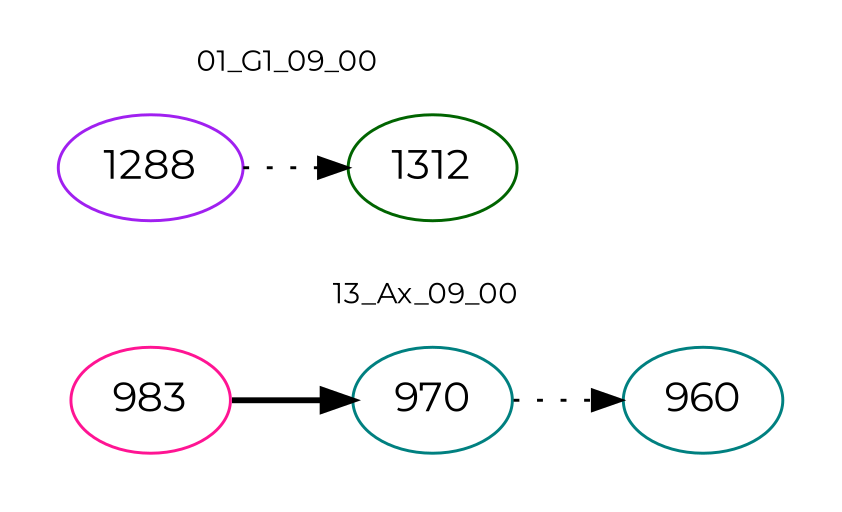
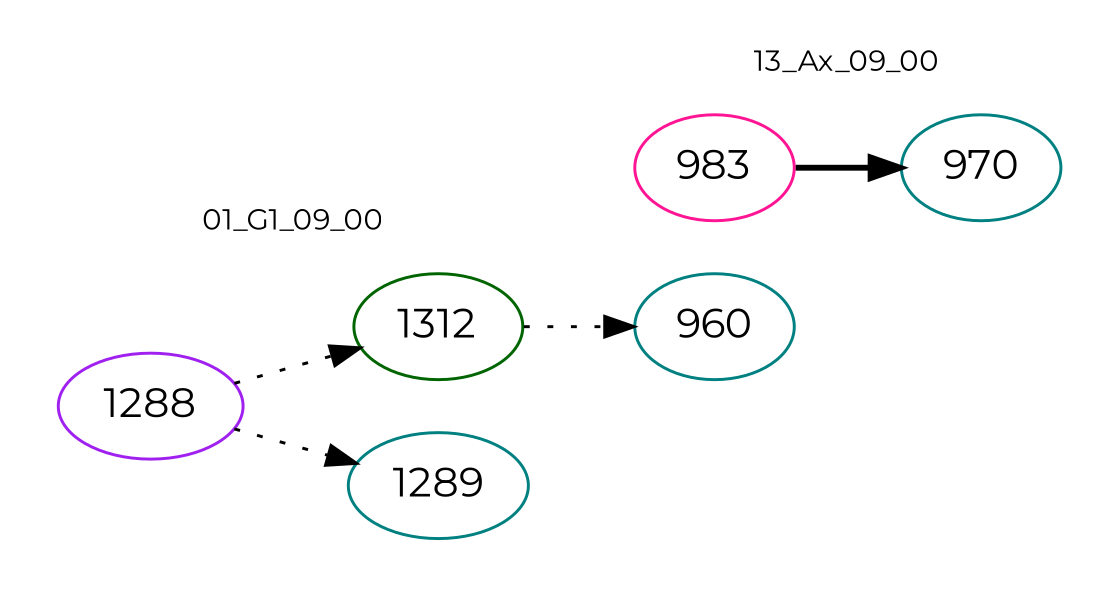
edge "970" -> "960": now "1312" -> "960"
node "1289": added
